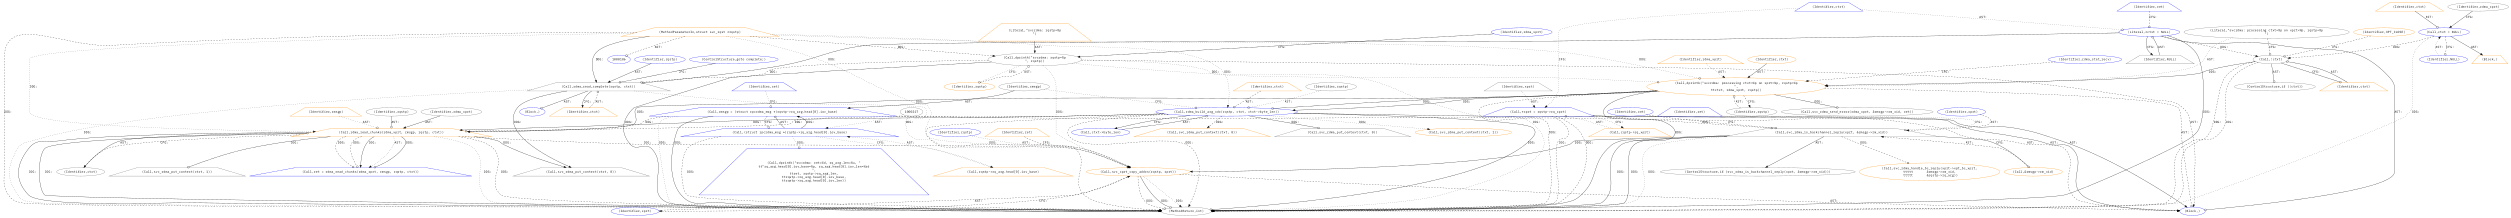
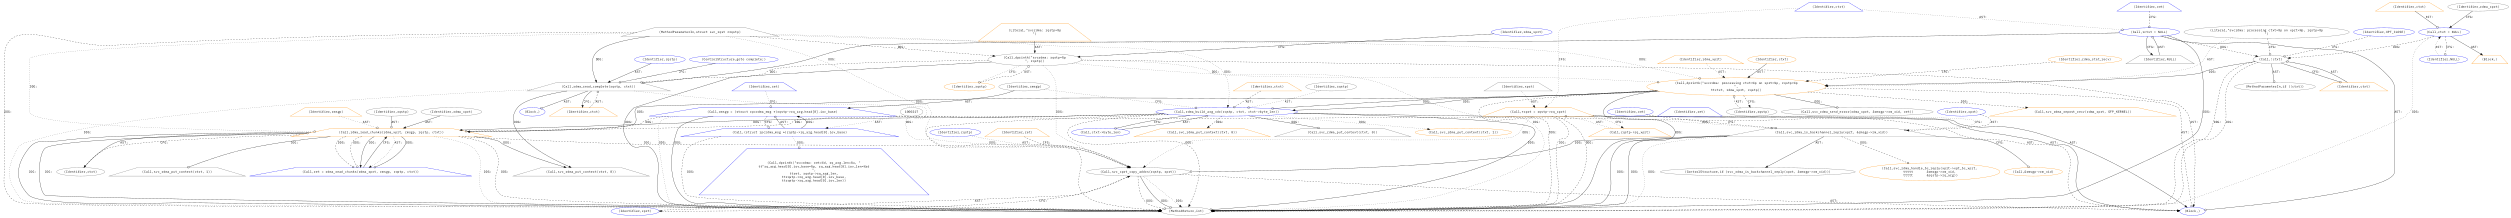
node "(MethodParameterIn,struct svc_rqst *rqstp)": color darkorange -> gray40
node "(Literal,*ctxt = NULL)": label "(Literal,*ctxt = NULL)" -> "(Call,*ctxt = NULL)"
node "(Identifier,XPT_CLOSE)": color darkorange -> blue
edge "(MethodParameterIn,struct svc_rqst *rqstp)" -> "(Call,rdma_read_chunks(rdma_xprt, rmsgp, rqstp, ctxt))": arrowhead normal -> odot
node "1000106": removed
node "(Identifier,rdma_stat_recv)": color blue -> darkorange
node "(ControlStructure,if (!ctxt))": label "(ControlStructure,if (!ctxt))" -> "(MethodParameterIn,if (!ctxt))"
node "(Call,*xprt = rqstp->rq_xprt)": color blue -> darkorange
node "(Call,svc_rdma_repost_recv(rdma_xprt, GFP_KERNEL))": added
edge "(Call,rdma_build_arg_xdr(rqstp, ctxt, ctxt->byte_len))" -> "(Call,ctxt->byte_len)": arrowhead normal -> odot
edge "(Call,*xprt = rqstp->rq_xprt)" -> "(Call,svc_rdma_is_backchannel_reply(xprt, &rmsgp->rm_xid))": style dashed -> dotted
edge "(Call,*xprt = rqstp->rq_xprt)" -> "(Call,svc_xprt_copy_addrs(rqstp, xprt))": added, label "DDG:"
edge "(Call,&rmsgp->rm_xid)" -> "(Call,svc_rdma_is_backchannel_reply(xprt, &rmsgp->rm_xid))": removed, label "AST:"
edge "(Call,ret = rdma_read_chunks(rdma_xprt, rmsgp, rqstp, ctxt))" -> "(Call,rdma_read_chunks(rdma_xprt, rmsgp, rqstp, ctxt))": added, label "CFG:"
edge "(Call,svc_rdma_is_backchannel_reply(xprt, &rmsgp->rm_xid))" -> "(Call,svc_xprt_copy_addrs(rqstp, xprt))": arrowhead normal -> odot
node "(Call,rqstp->rq_arg.head[0].iov_base)": removed
node "(Call,svc_xprt_copy_addrs(rqstp, xprt))": color darkorange -> gray40
